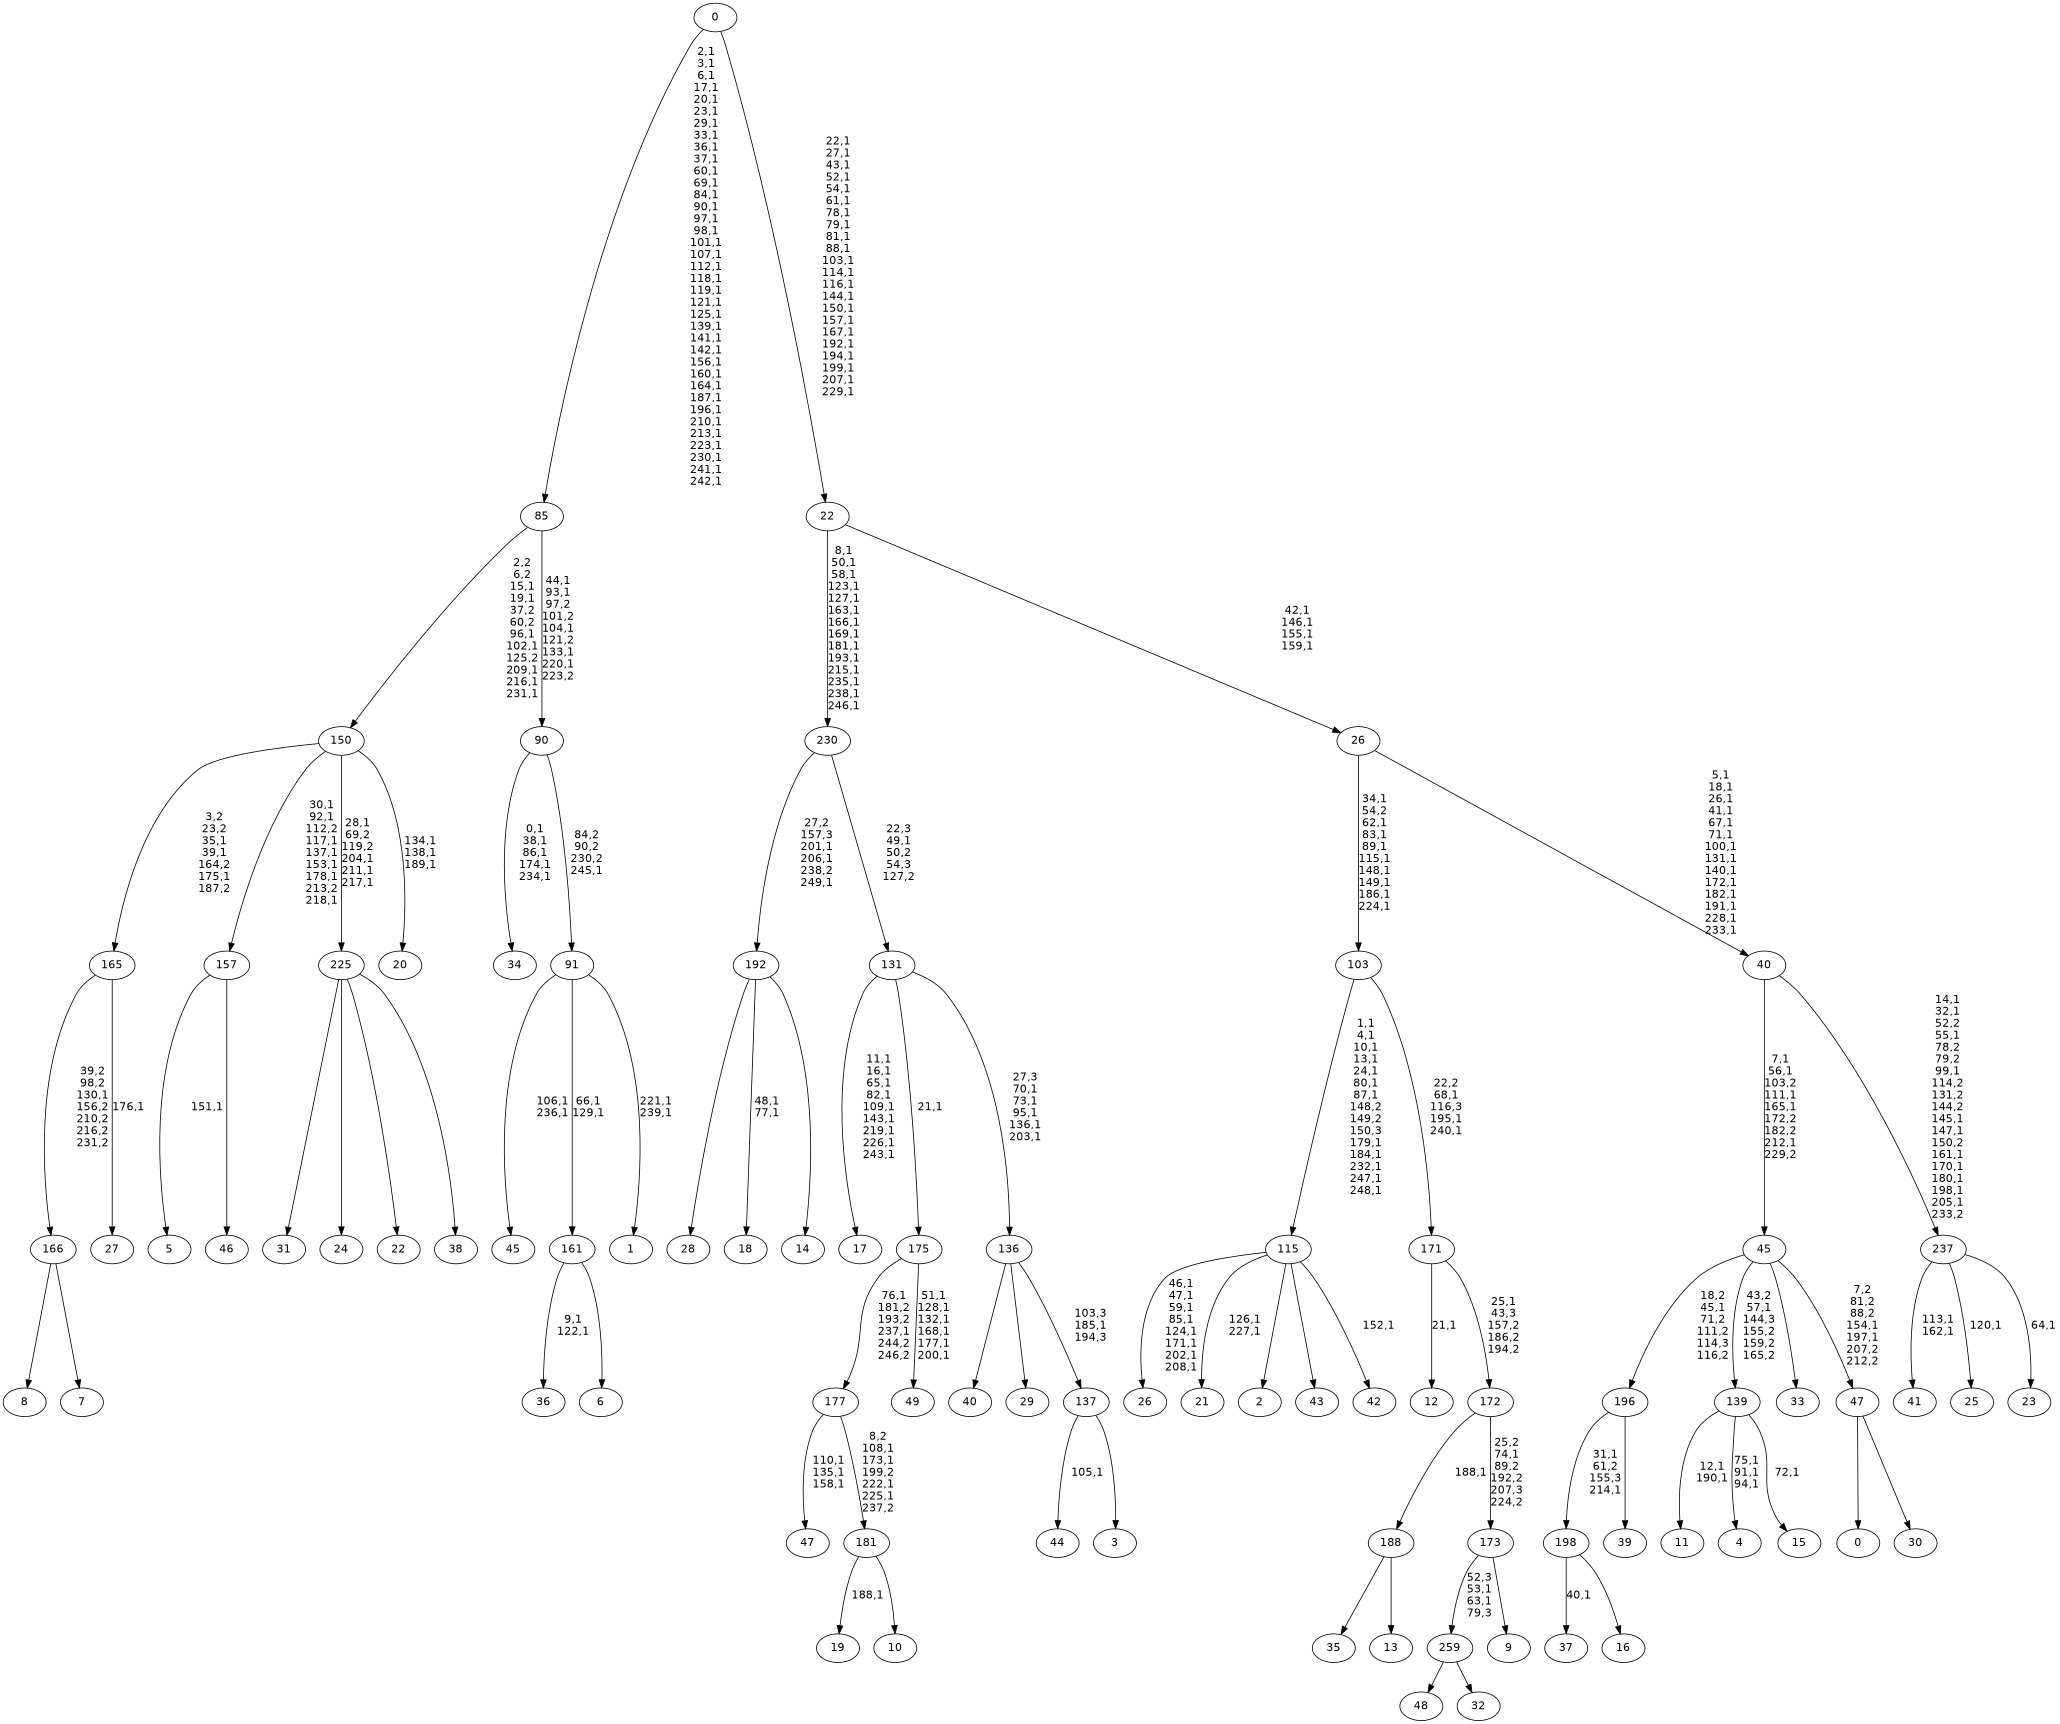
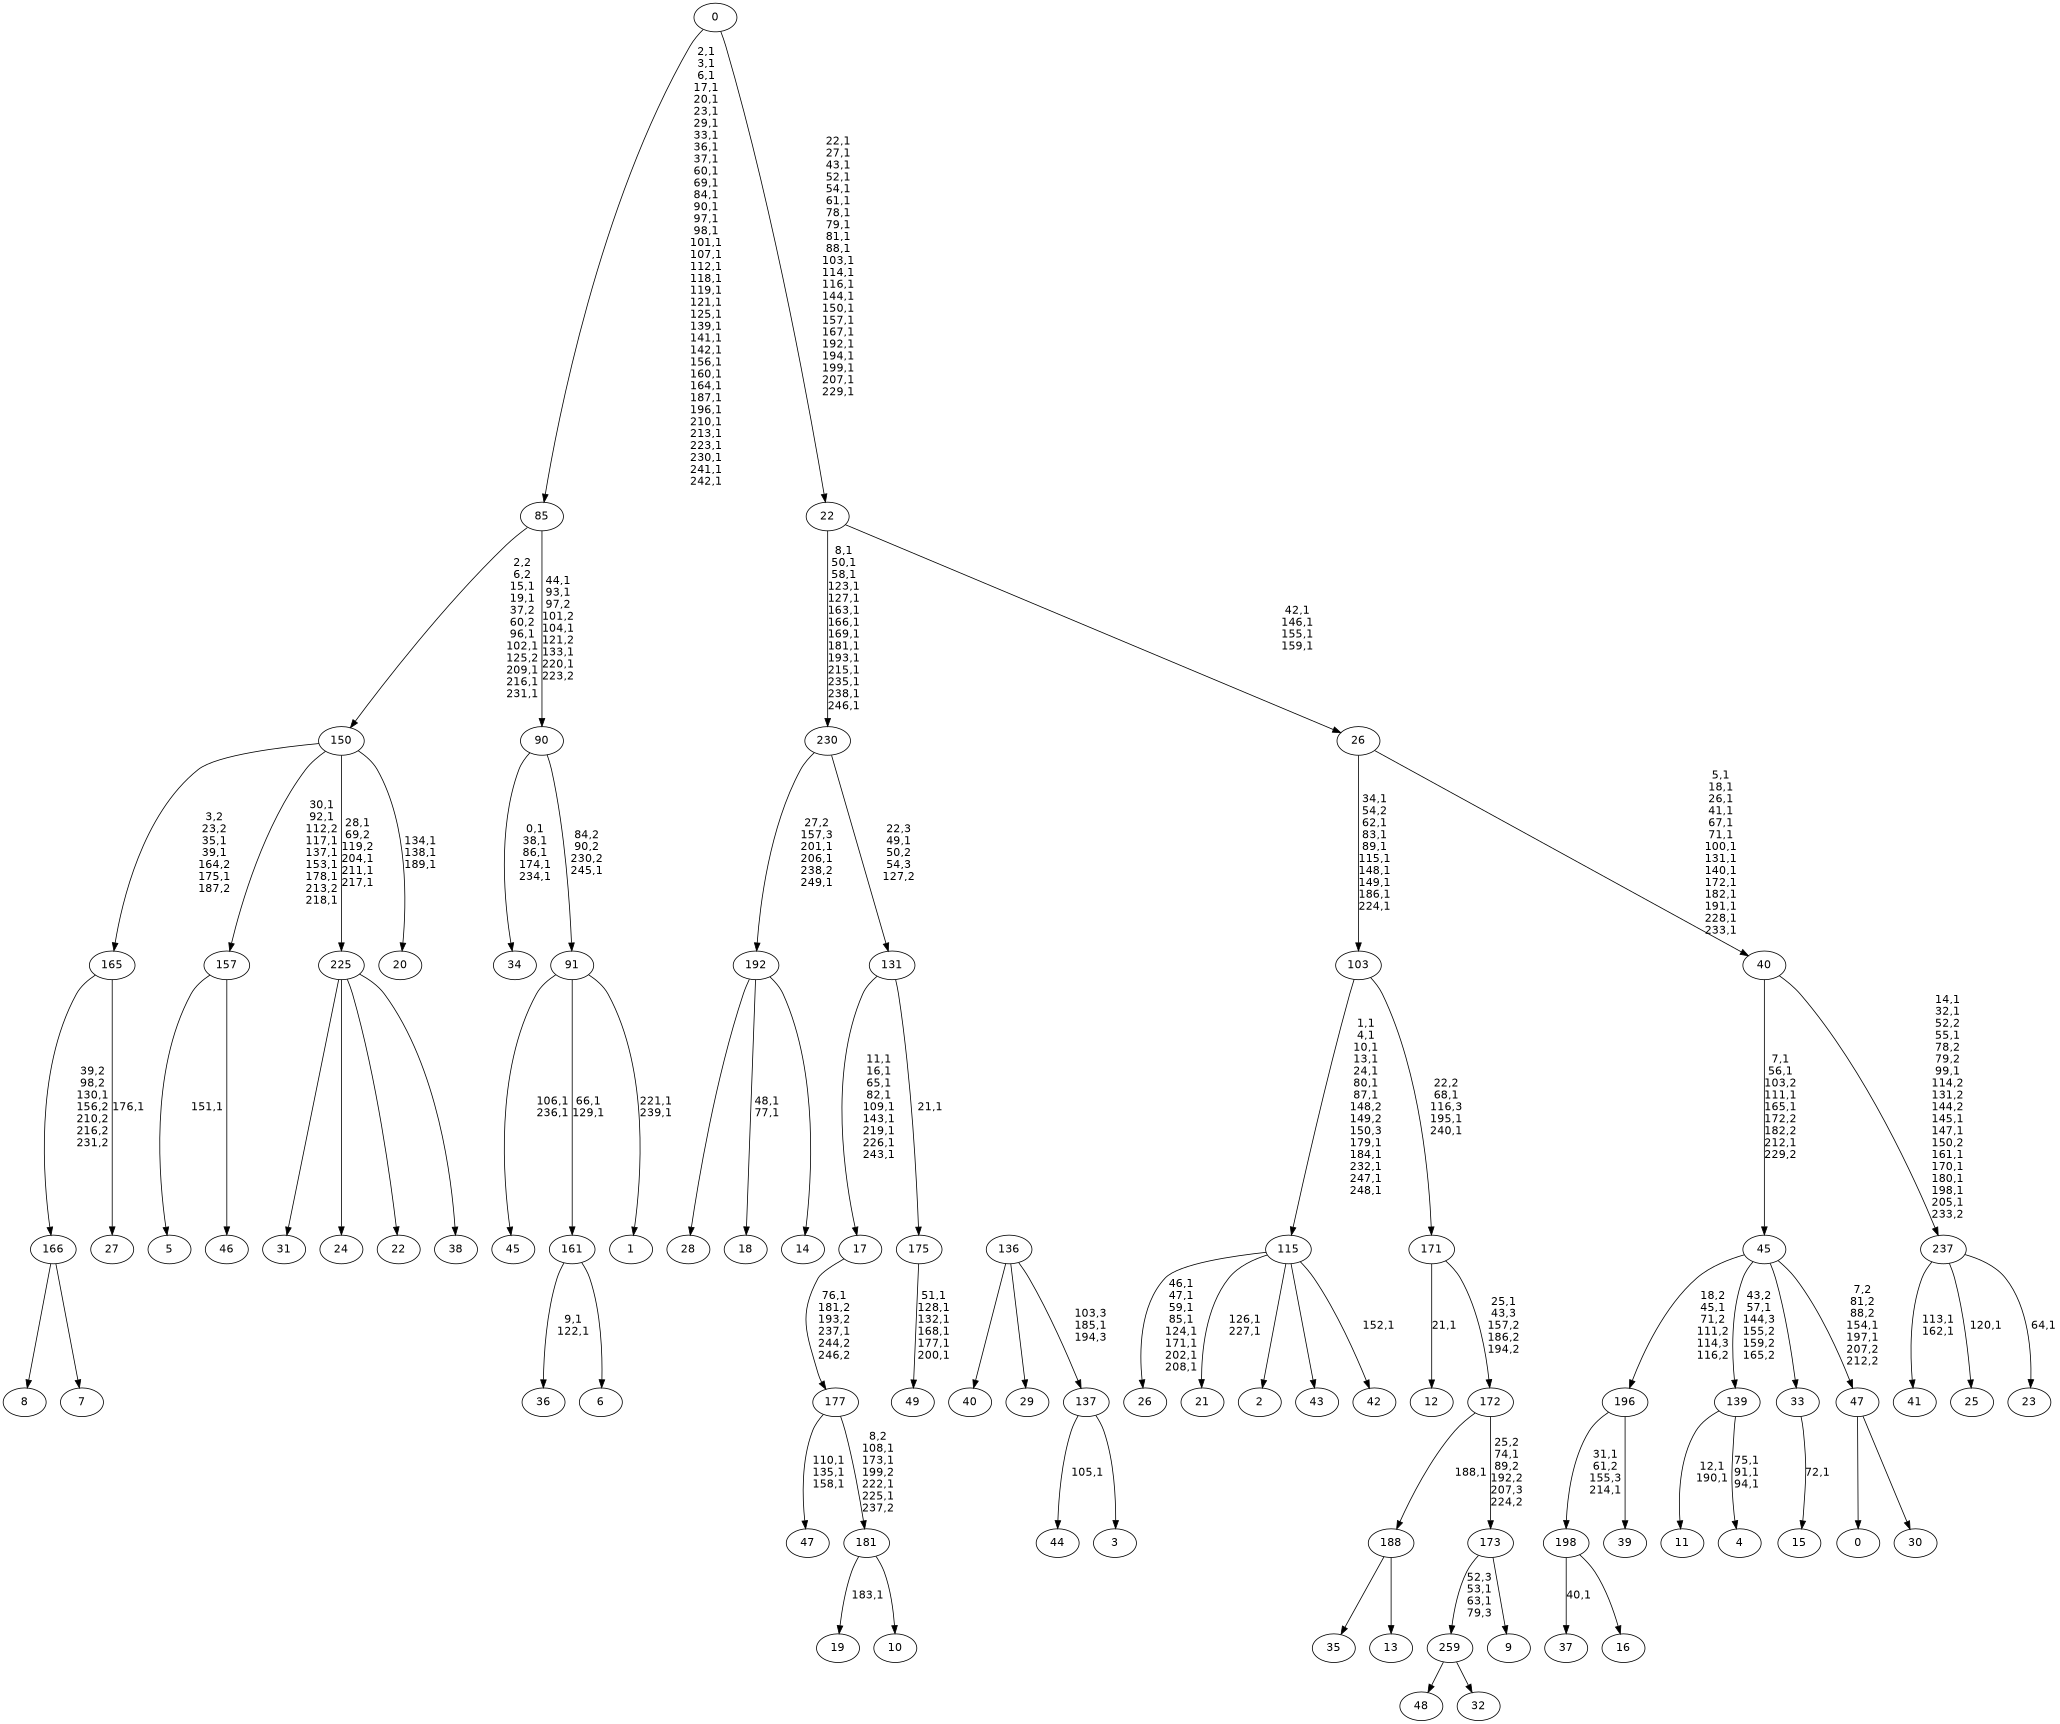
edge "131" -> "136": removed, label "27,3 70,1 73,1 95,1 136,1 203,1"
edge "175" -> "177": now "17" -> "177"
edge "139" -> "15": now "33" -> "15"
edge "181" -> "19": label "188,1" -> "183,1"
